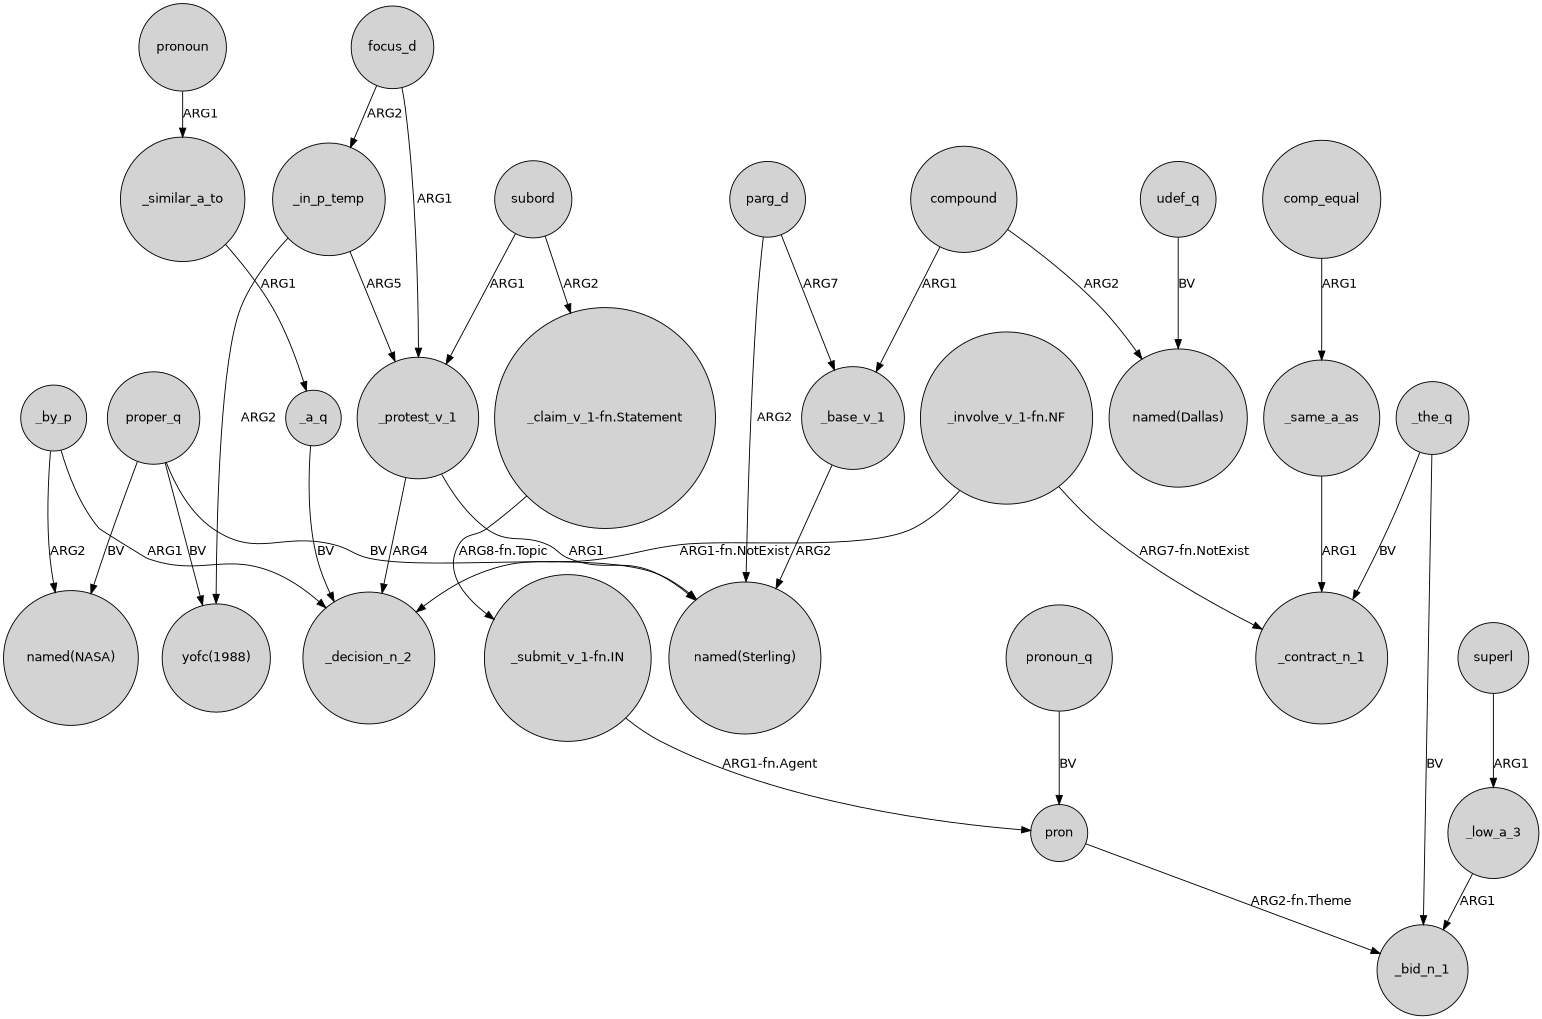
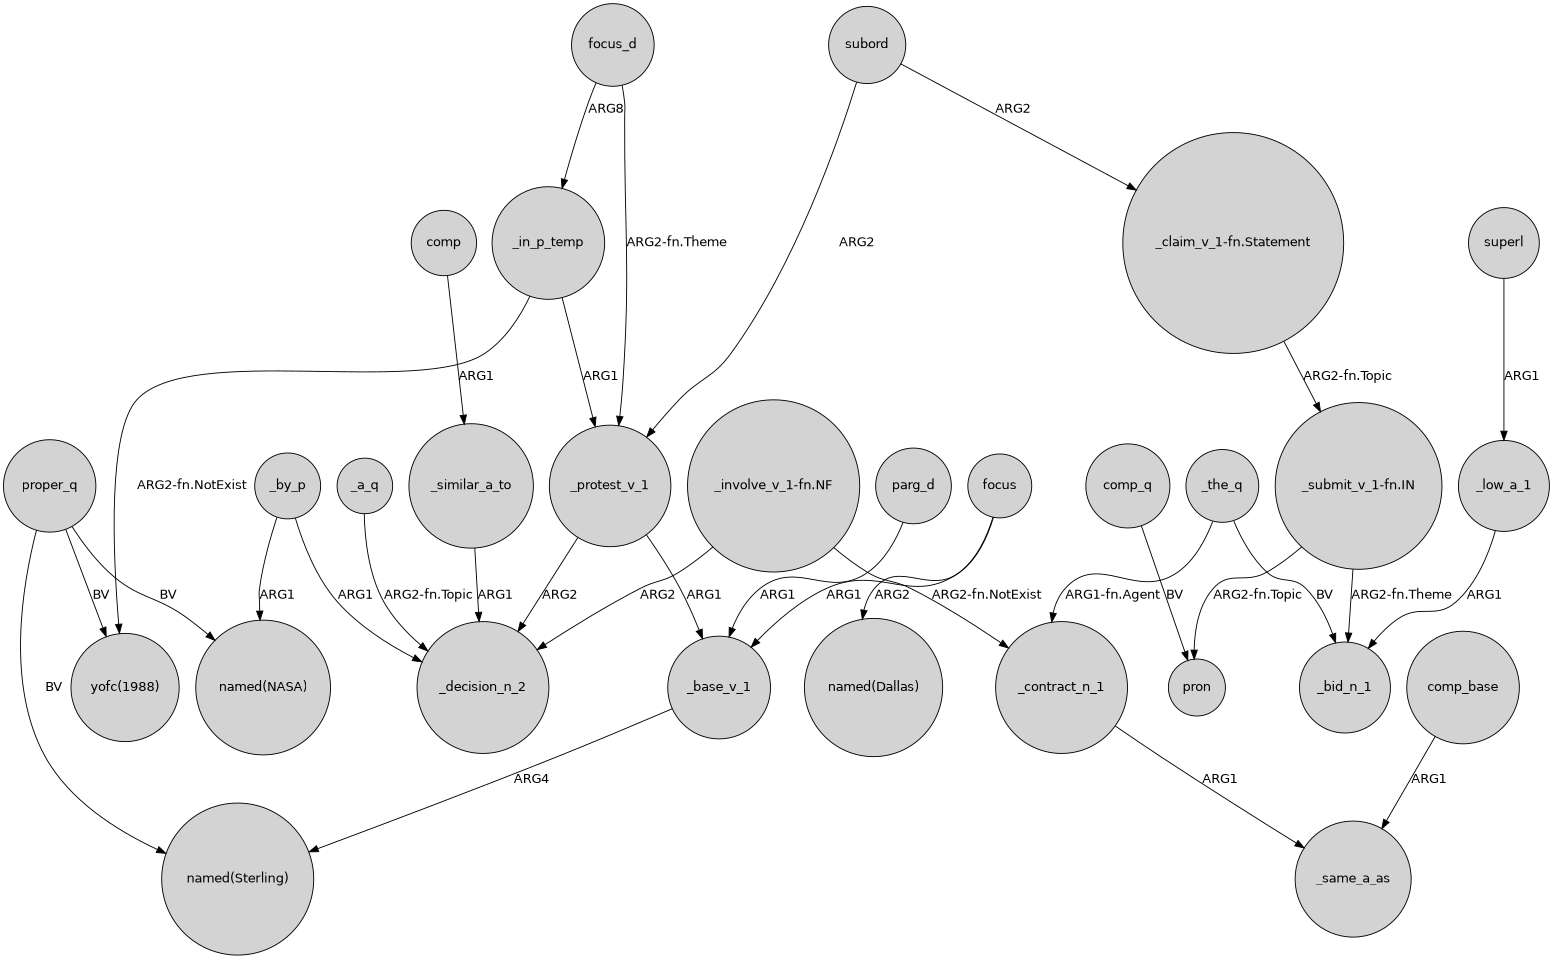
node "pronoun": label "pronoun" -> "comp"
edge "focus_d" -> "_in_p_temp": label "ARG2" -> "ARG8"
edge "focus_d" -> "_protest_v_1": label "ARG1" -> "ARG2-fn.Theme"
node "compound": label "compound" -> "focus"
node "udef_q": removed
node "comp_equal": label "comp_equal" -> "comp_base"
edge "_in_p_temp" -> "_protest_v_1": label "ARG5" -> "ARG1"
edge "subord" -> "_protest_v_1": label "ARG1" -> "ARG2"
edge "parg_d" -> "_base_v_1": label "ARG7" -> "ARG1"
edge "_similar_a_to" -> "_a_q": now "_similar_a_to" -> "_decision_n_2"
edge "parg_d" -> "named(Sterling)": removed, label "ARG2"
edge "_in_p_temp" -> "yofc(1988)": label "ARG2" -> "ARG2-fn.NotExist"
edge "_same_a_as" -> "_contract_n_1": reversed
edge "_protest_v_1" -> "named(Sterling)": now "_protest_v_1" -> "_base_v_1"
edge "_by_p" -> "named(NASA)": label "ARG2" -> "ARG1"
edge "_a_q" -> "_decision_n_2": label "BV" -> "ARG2-fn.Topic"
edge "_protest_v_1" -> "_decision_n_2": label "ARG4" -> "ARG2"
edge "_claim_v_1-fn.Statement" -> "_submit_v_1-fn.IN": label "ARG8-fn.Topic" -> "ARG2-fn.Topic"
edge "_involve_v_1-fn.NF" -> "_decision_n_2": label "ARG1-fn.NotExist" -> "ARG2"
edge "_base_v_1" -> "named(Sterling)": label "ARG2" -> "ARG4"
edge "_involve_v_1-fn.NF" -> "_contract_n_1": label "ARG7-fn.NotExist" -> "ARG2-fn.NotExist"
edge "_the_q" -> "_contract_n_1": label "BV" -> "ARG1-fn.Agent"
node "pronoun_q": label "pronoun_q" -> "comp_q"
edge "_submit_v_1-fn.IN" -> "pron": label "ARG1-fn.Agent" -> "ARG2-fn.Topic"
node "_low_a_3": label "_low_a_3" -> "_low_a_1"
edge "pron" -> "_bid_n_1": now "_submit_v_1-fn.IN" -> "_bid_n_1"
